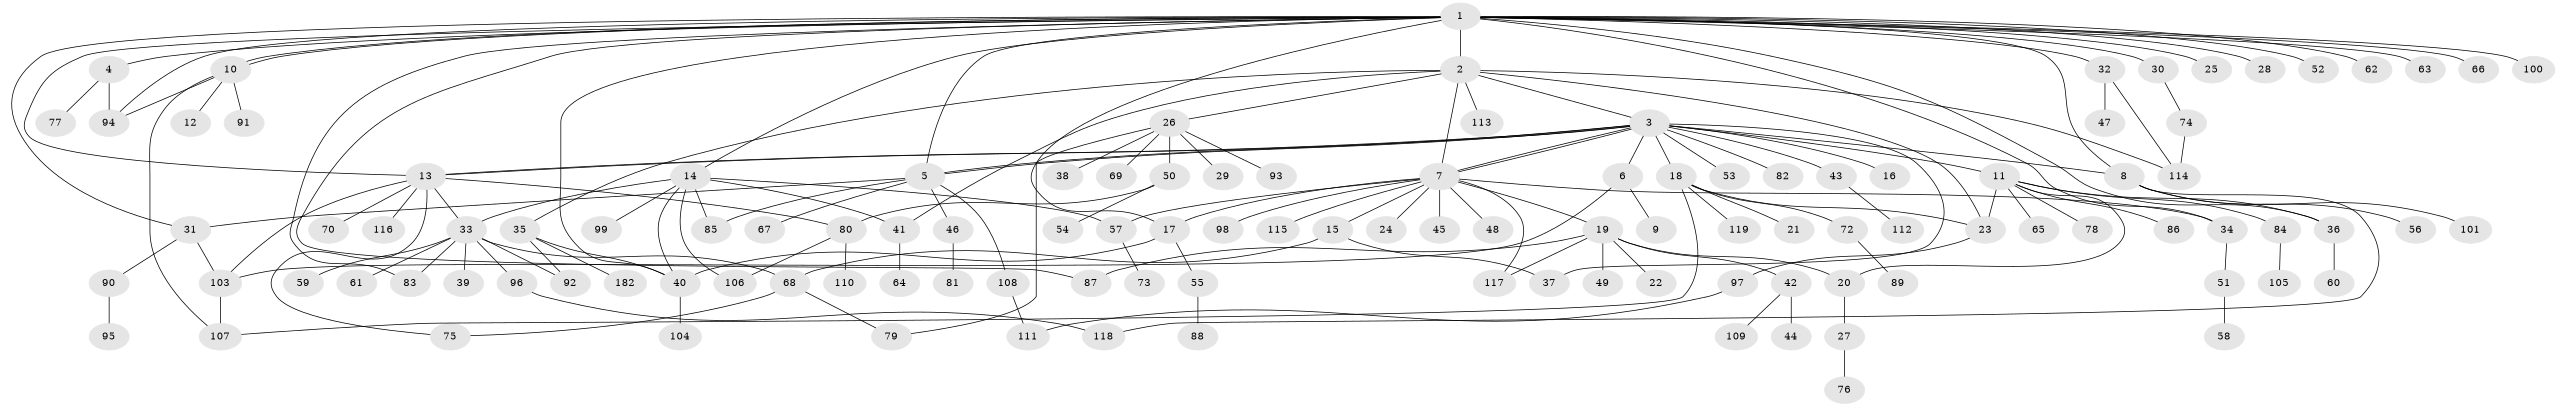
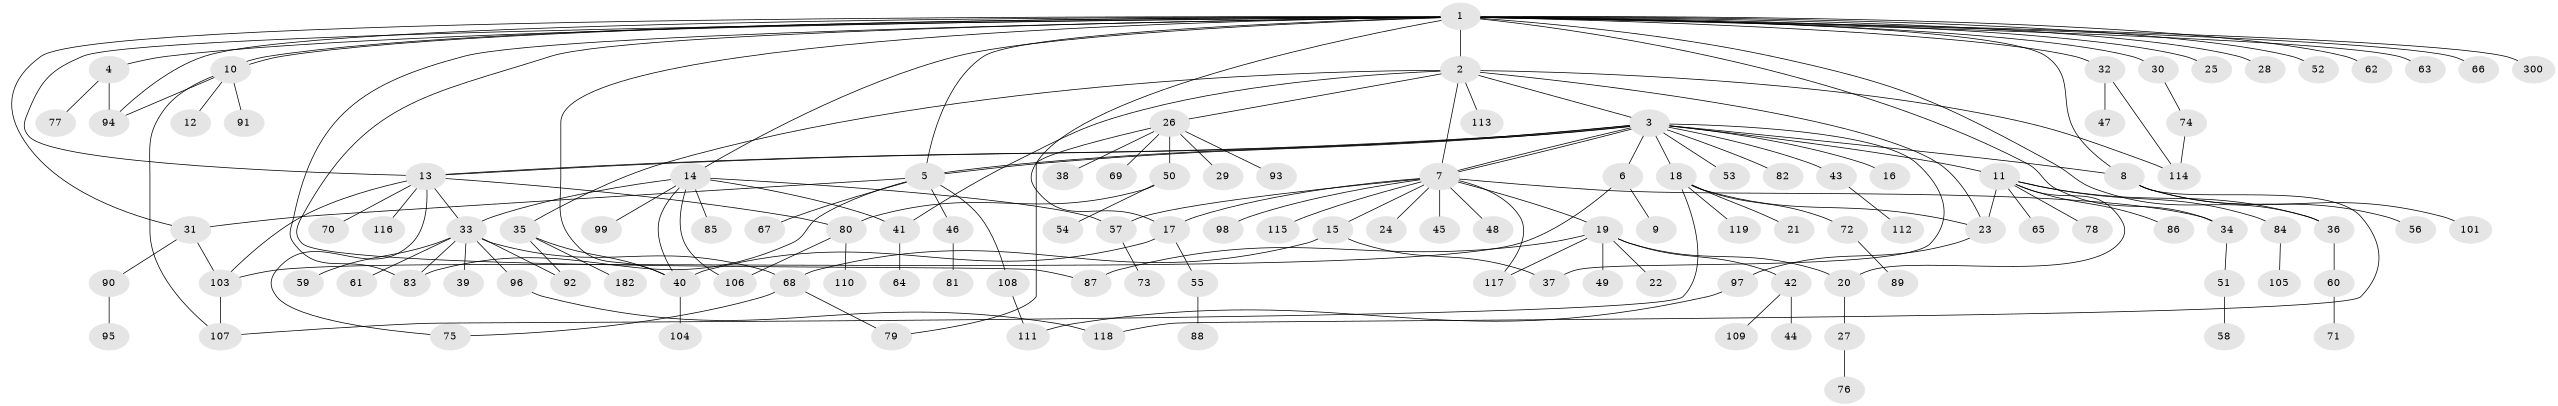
node "100": label "100" -> "300"
edge "5" -- "85": now "5" -- "83"
node "71": added
